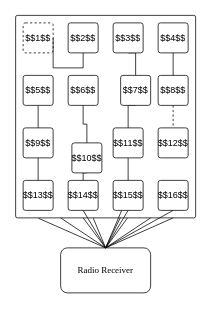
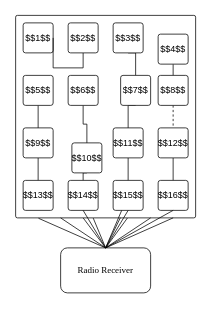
node "$$1$$": style dashed -> solid
node "$$4$$": moved (173, 38) -> (173, 49)
edge "$$12$$" -- "$$16$$": added
